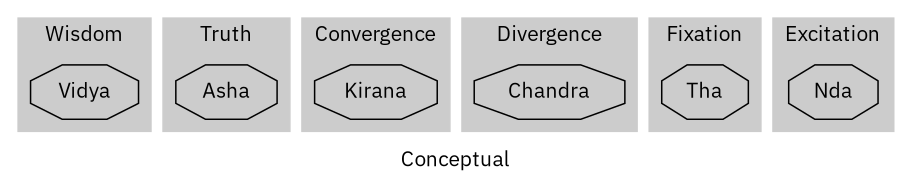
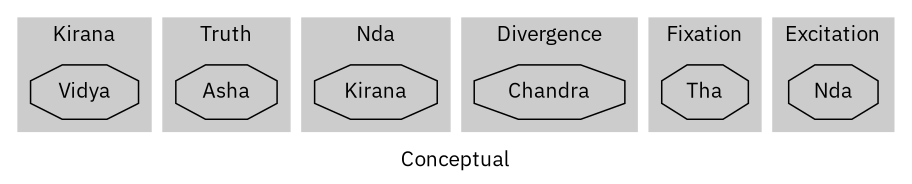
cluster "Wisdom": label "Wisdom" -> "Kirana"
cluster "Convergence": label "Convergence" -> "Nda"
